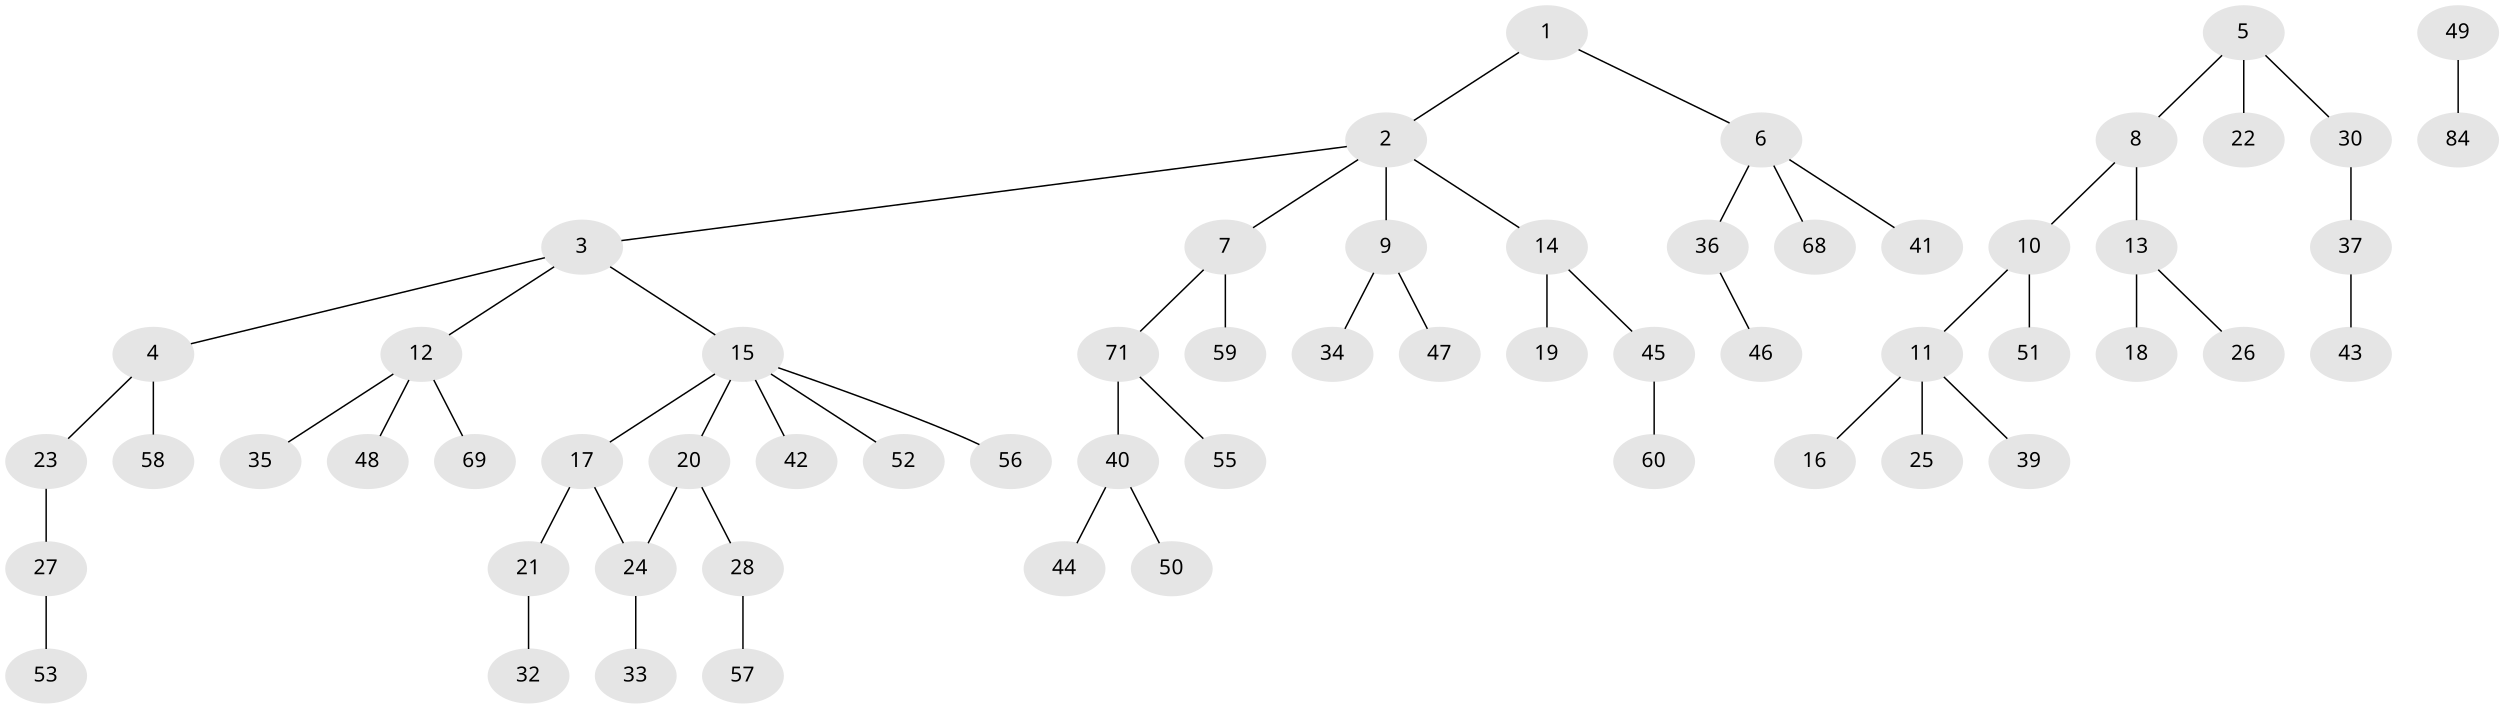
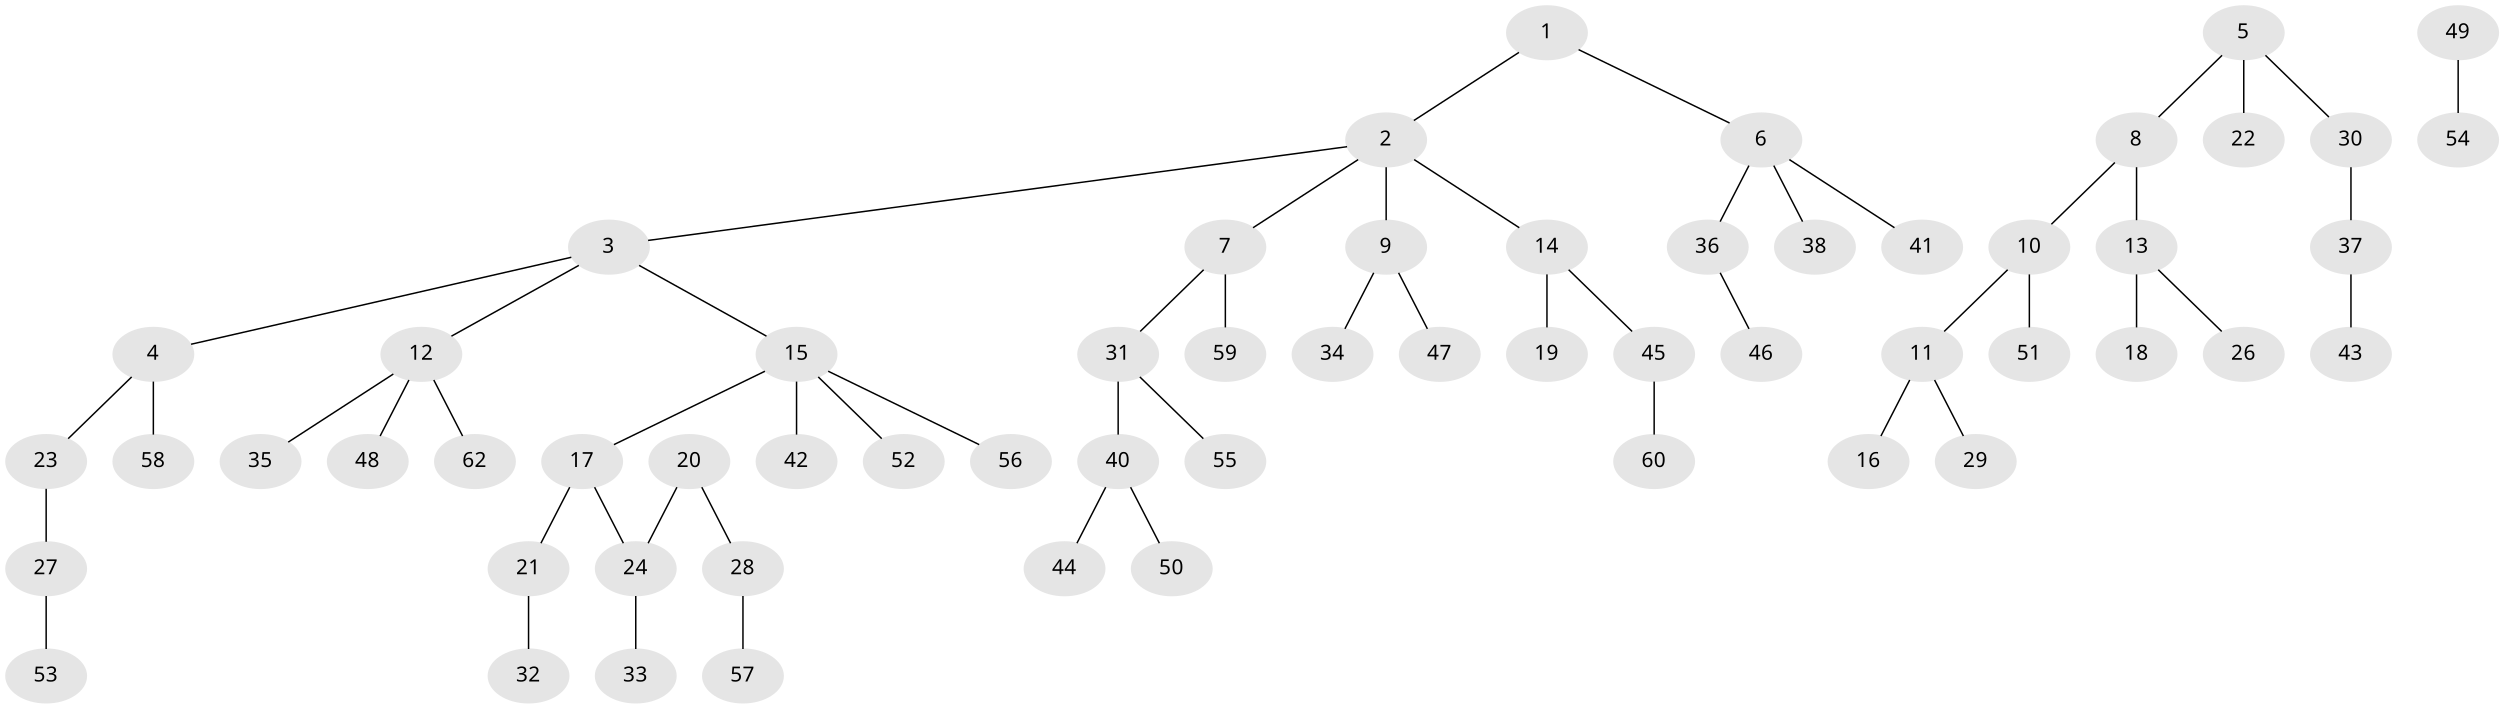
node "84": label "84" -> "54"
node "68": label "68" -> "38"
node "71": label "71" -> "31"
edge "15" -- "20": removed
node "69": label "69" -> "62"
node "25": label "25" -> "29"
node "39": removed
